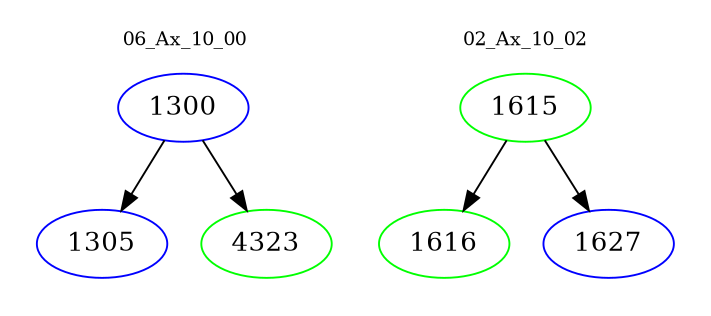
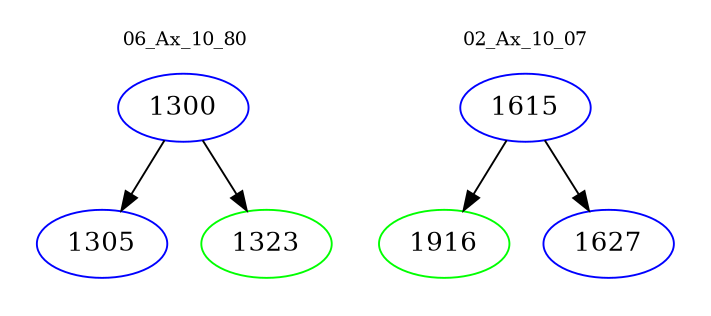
cluster "06_Ax_10_00": label "06_Ax_10_00" -> "06_Ax_10_80"
cluster "02_Ax_10_02": label "02_Ax_10_02" -> "02_Ax_10_07"
node "1615": color green -> blue
node "4323": label "4323" -> "1323"
node "1616": label "1616" -> "1916"
